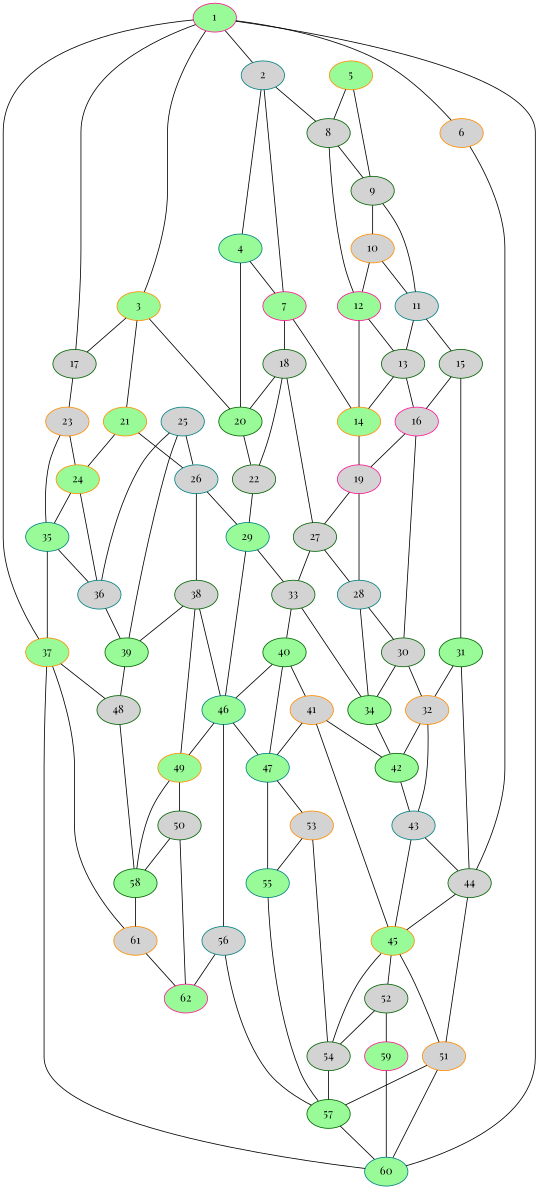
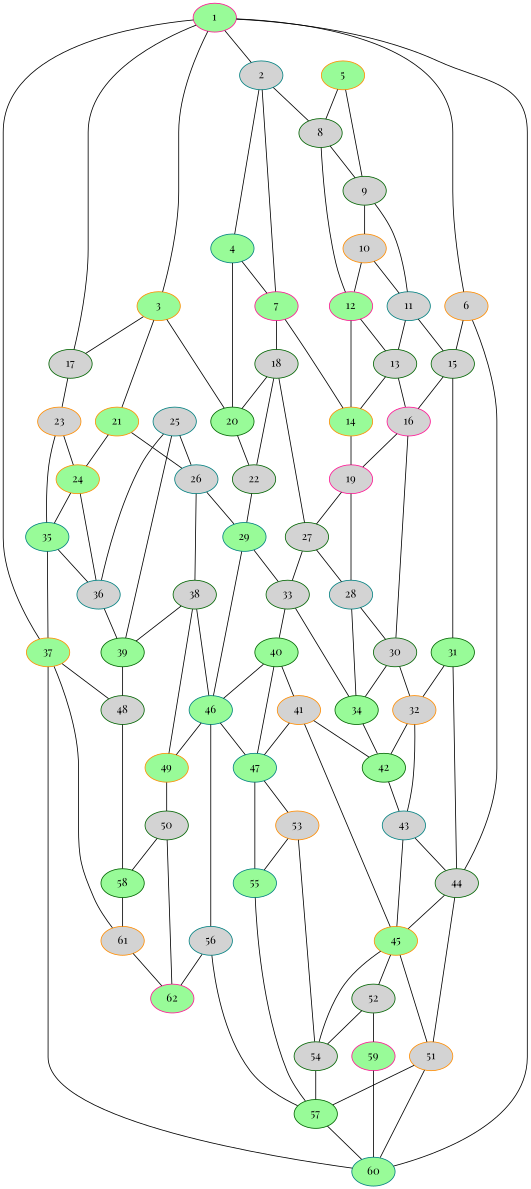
edge "6" -- "15": added
edge "49" -- "58": removed
